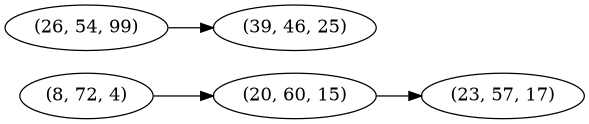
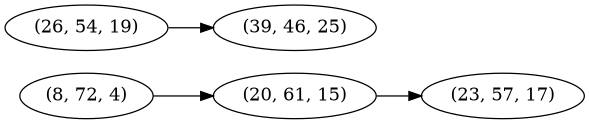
node "(26, 54, 99)": label "(26, 54, 99)" -> "(26, 54, 19)"
node "(20, 60, 15)": label "(20, 60, 15)" -> "(20, 61, 15)"
